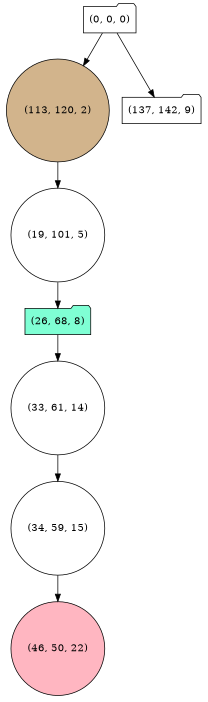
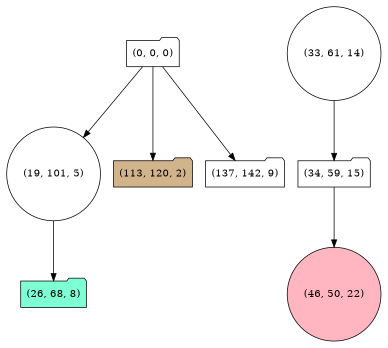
node "(113, 120, 2)": shape circle -> folder
edge "(113, 120, 2)" -> "(19, 101, 5)": now "(0, 0, 0)" -> "(19, 101, 5)"
edge "(26, 68, 8)" -> "(33, 61, 14)": removed
node "(34, 59, 15)": shape circle -> folder
